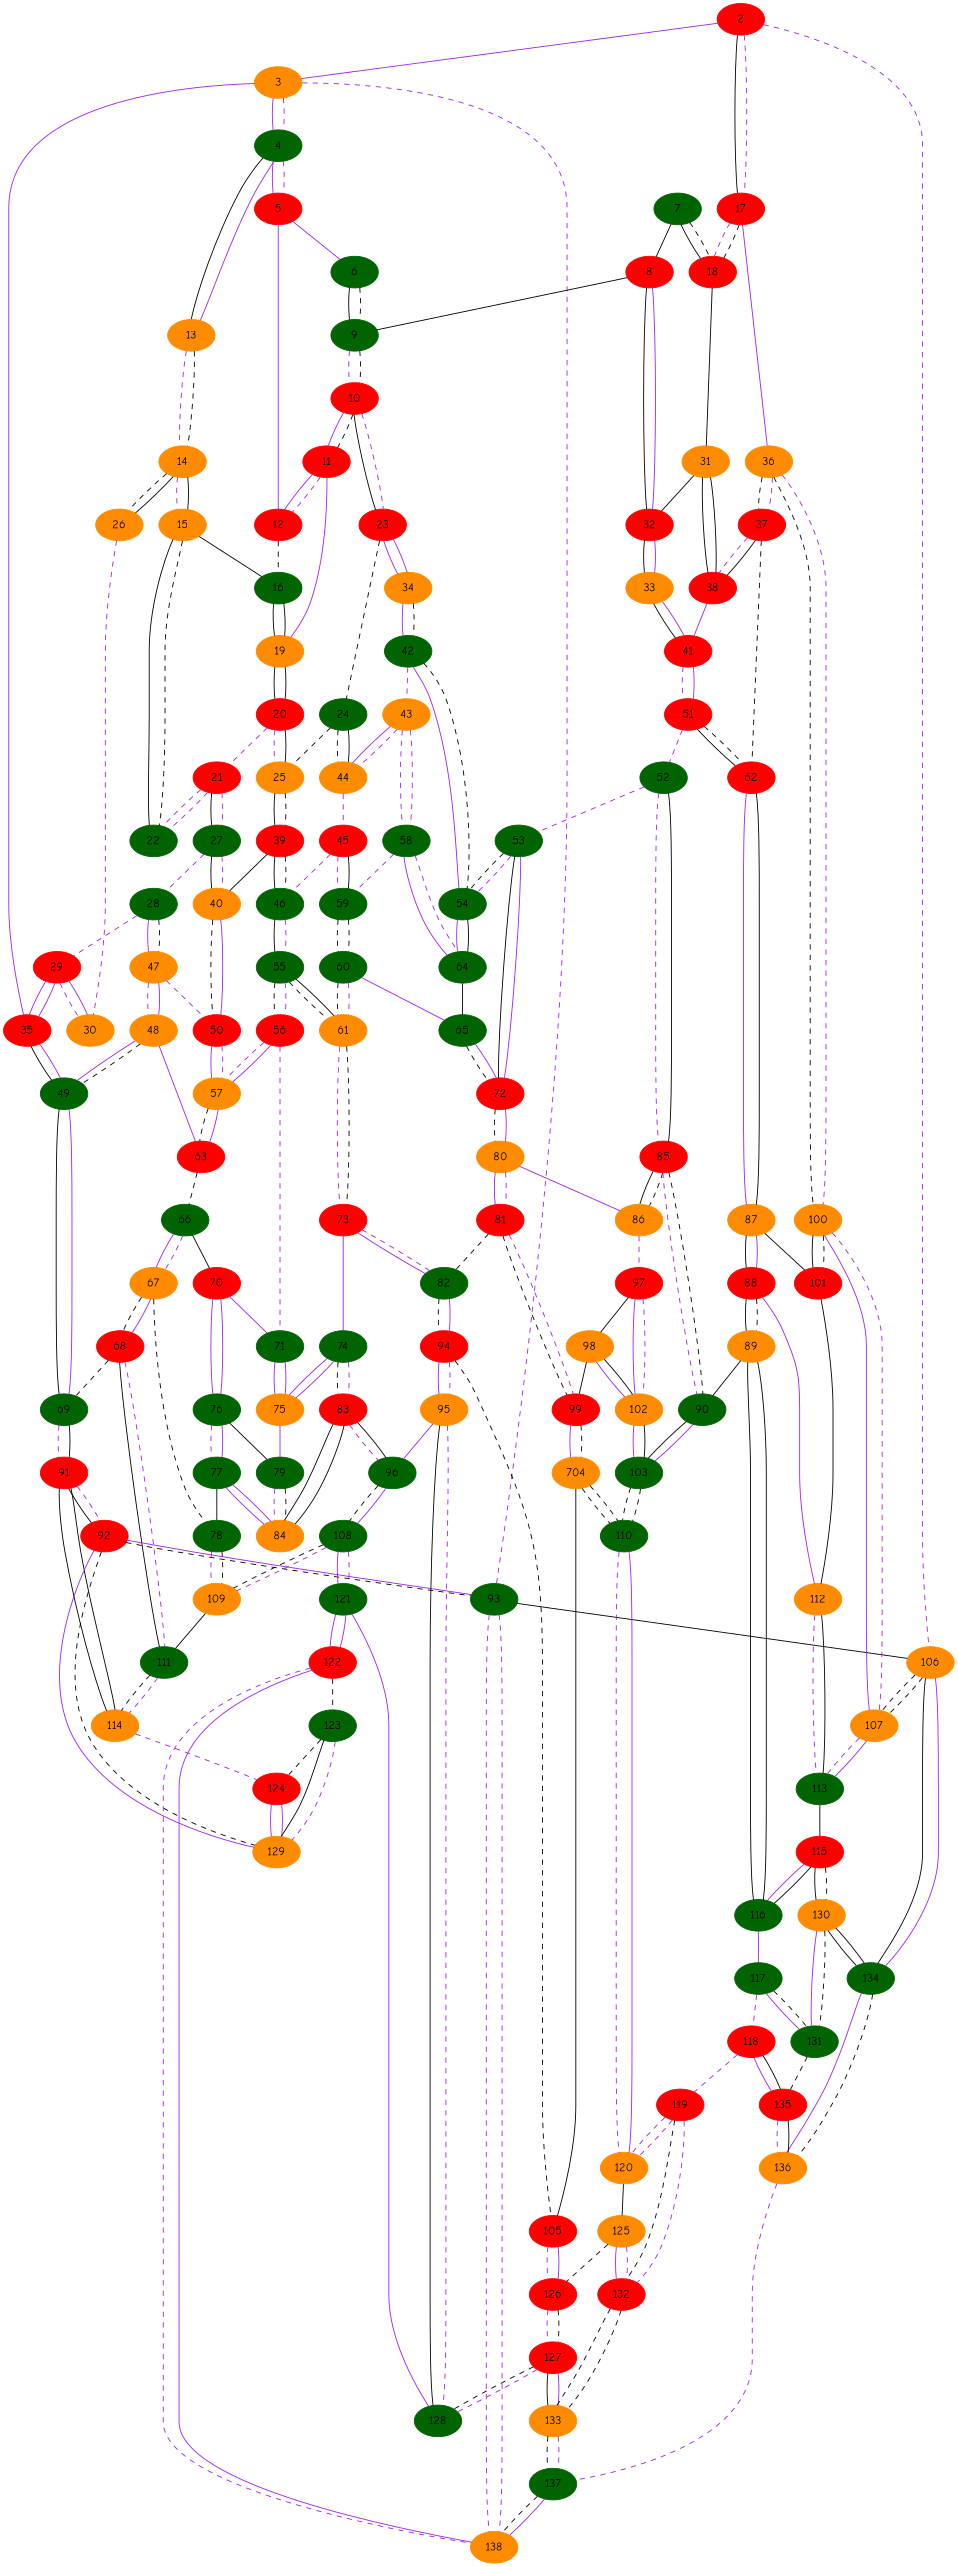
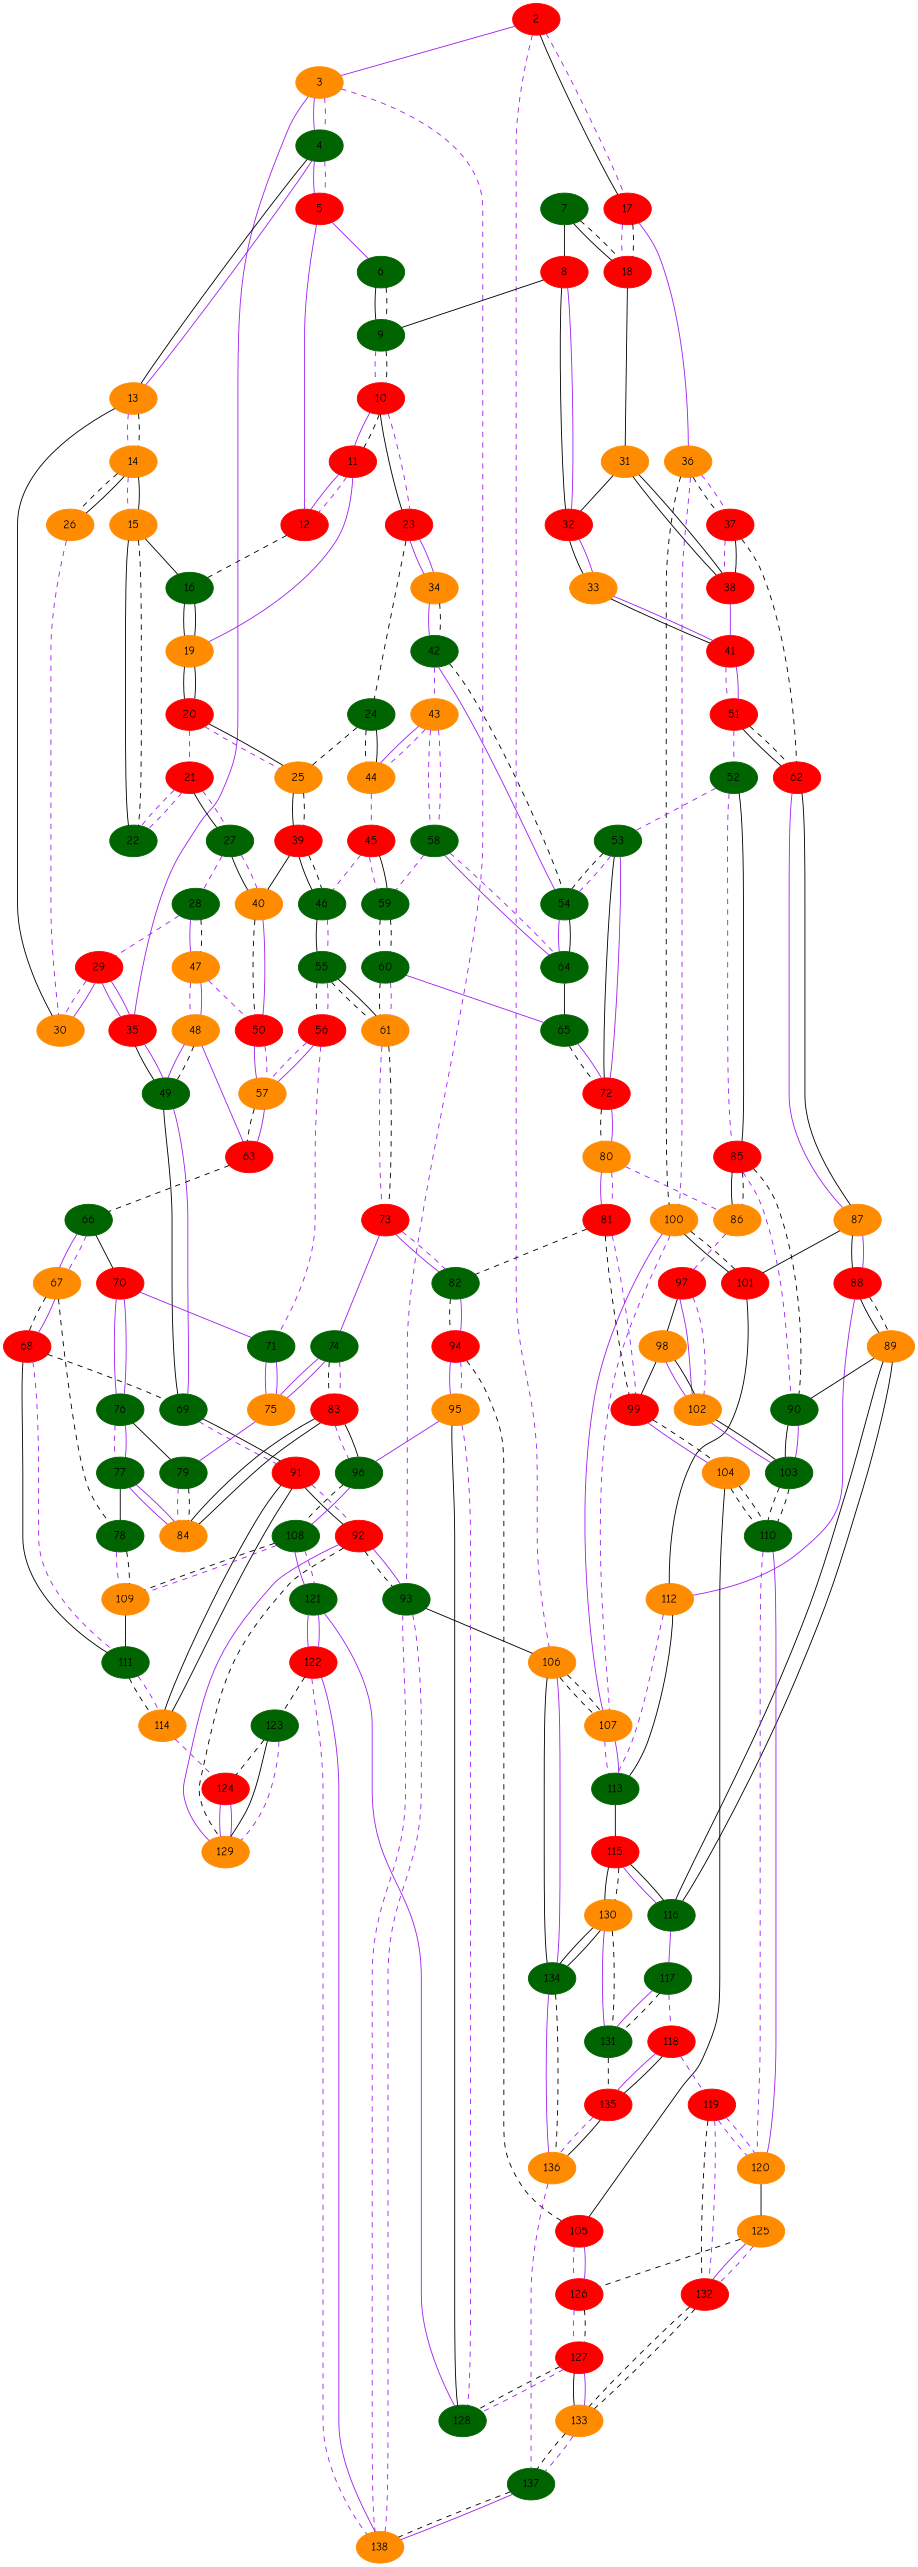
edge "13" -- "30": added
edge "80" -- "86": style solid -> dashed
node "704": label "704" -> "104"
